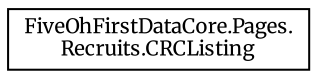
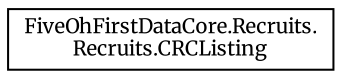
node "FiveOhFirstDataCore.Pages. Recruits.CRCListing": label "FiveOhFirstDataCore.Pages. Recruits.CRCListing" -> "FiveOhFirstDataCore.Recruits. Recruits.CRCListing"
